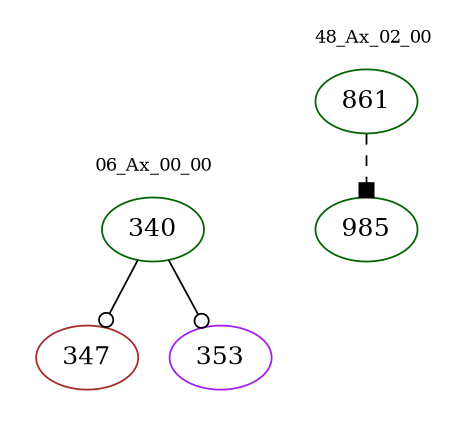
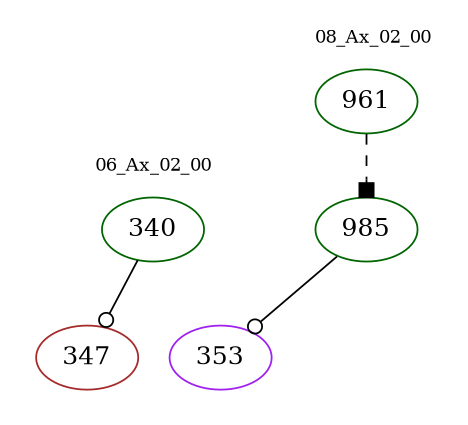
cluster "48_Ax_02_00": label "48_Ax_02_00" -> "08_Ax_02_00"
node "861": label "861" -> "961"
cluster "06_Ax_00_00": label "06_Ax_00_00" -> "06_Ax_02_00"
edge "340" -> "353": now "985" -> "353"
